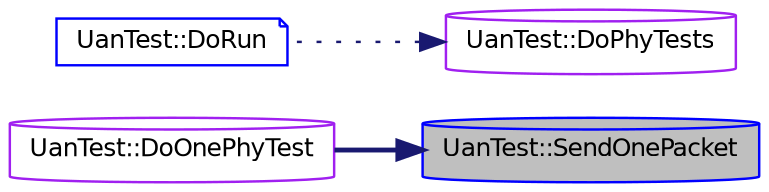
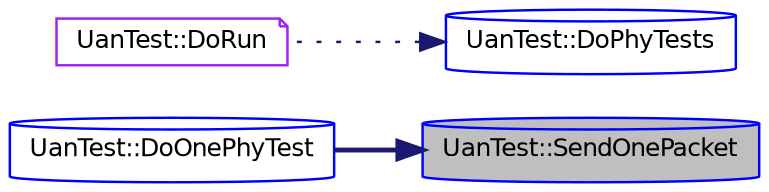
node "UanTest::DoRun": color blue -> purple
node "UanTest::DoPhyTests": color purple -> blue
node "UanTest::DoOnePhyTest": color purple -> blue
